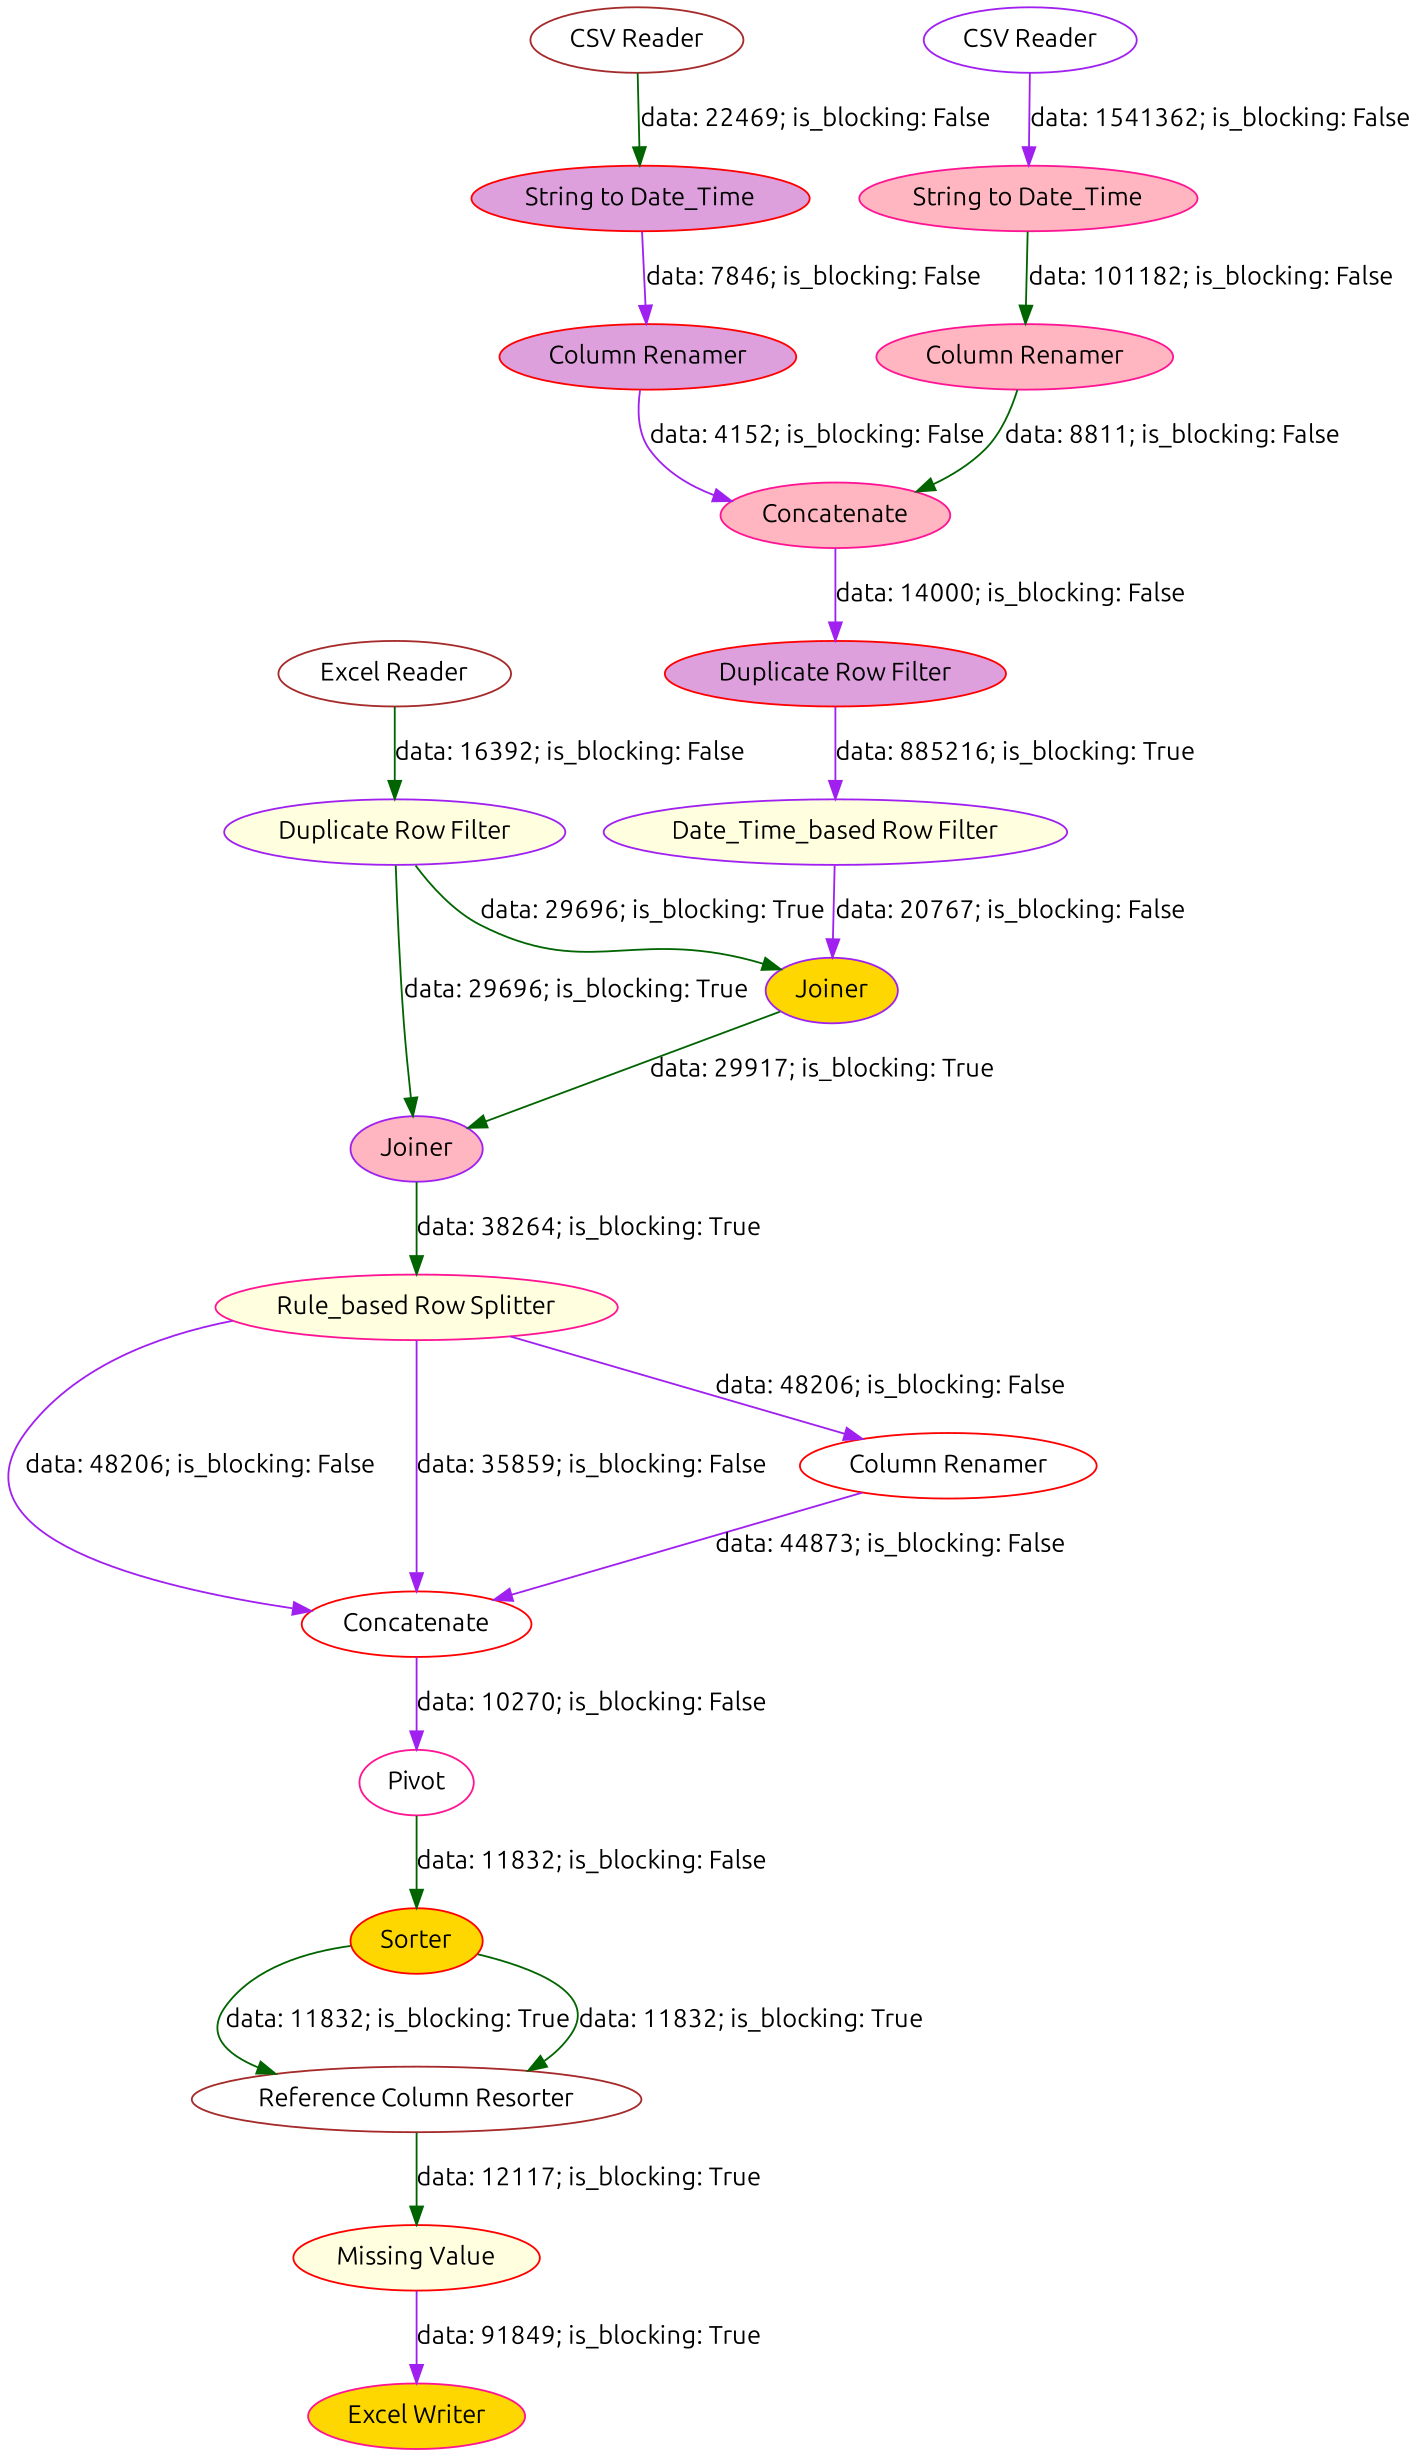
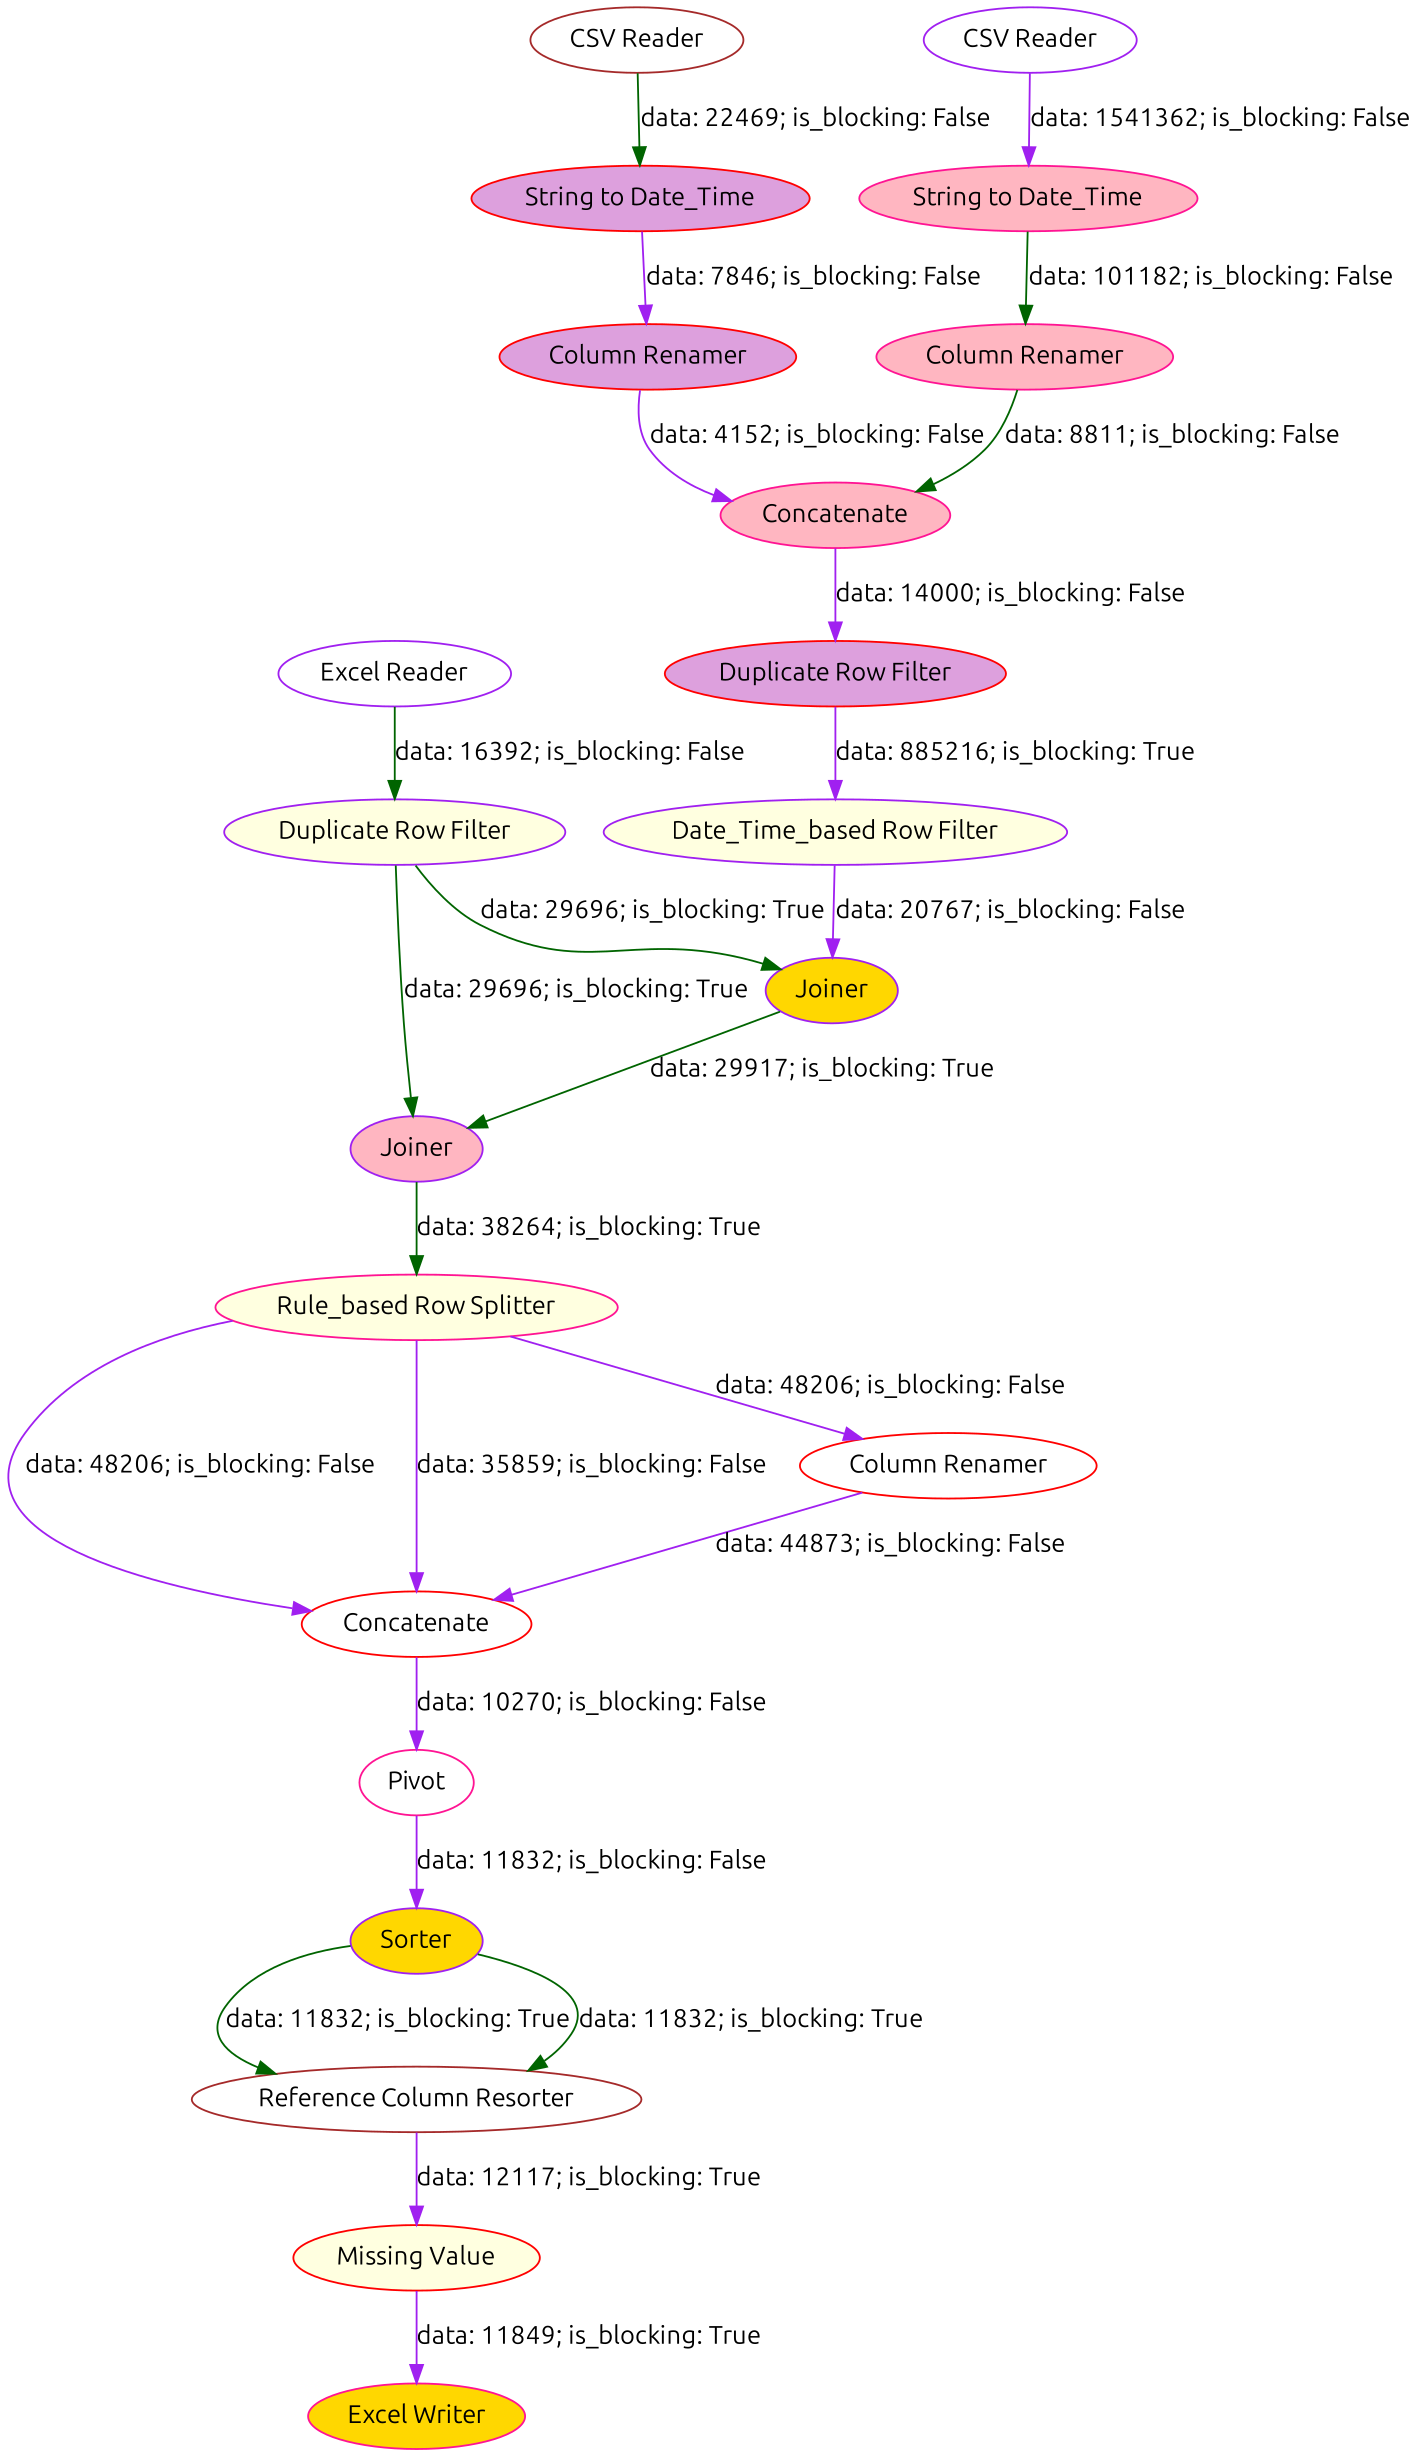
node "Excel Reader": color brown -> purple
edge "Pivot" -> "Sorter": color darkgreen -> purple
node "Sorter": color red -> purple
edge "Reference Column Resorter" -> "Missing Value": color darkgreen -> purple
edge "Missing Value" -> "Excel Writer": label "data: 91849; is_blocking: True" -> "data: 11849; is_blocking: True"
